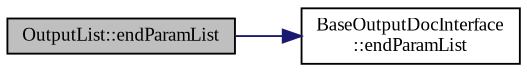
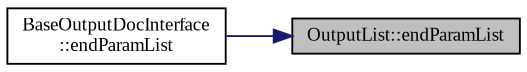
edge "OutputList::endParamList" -> "BaseOutputDocInterface ::endParamList": reversed
